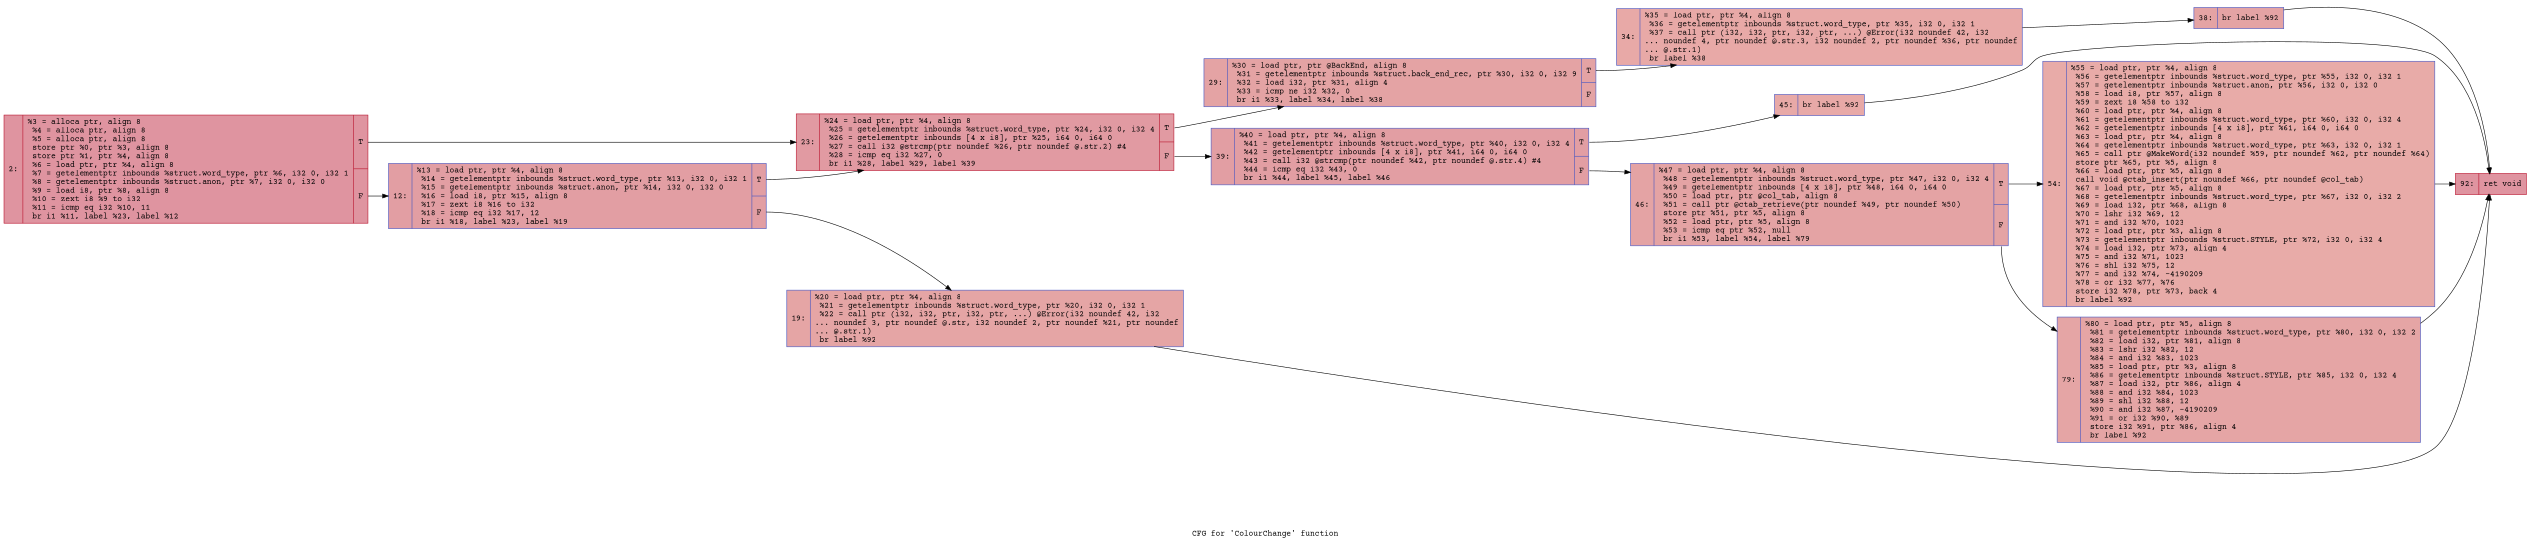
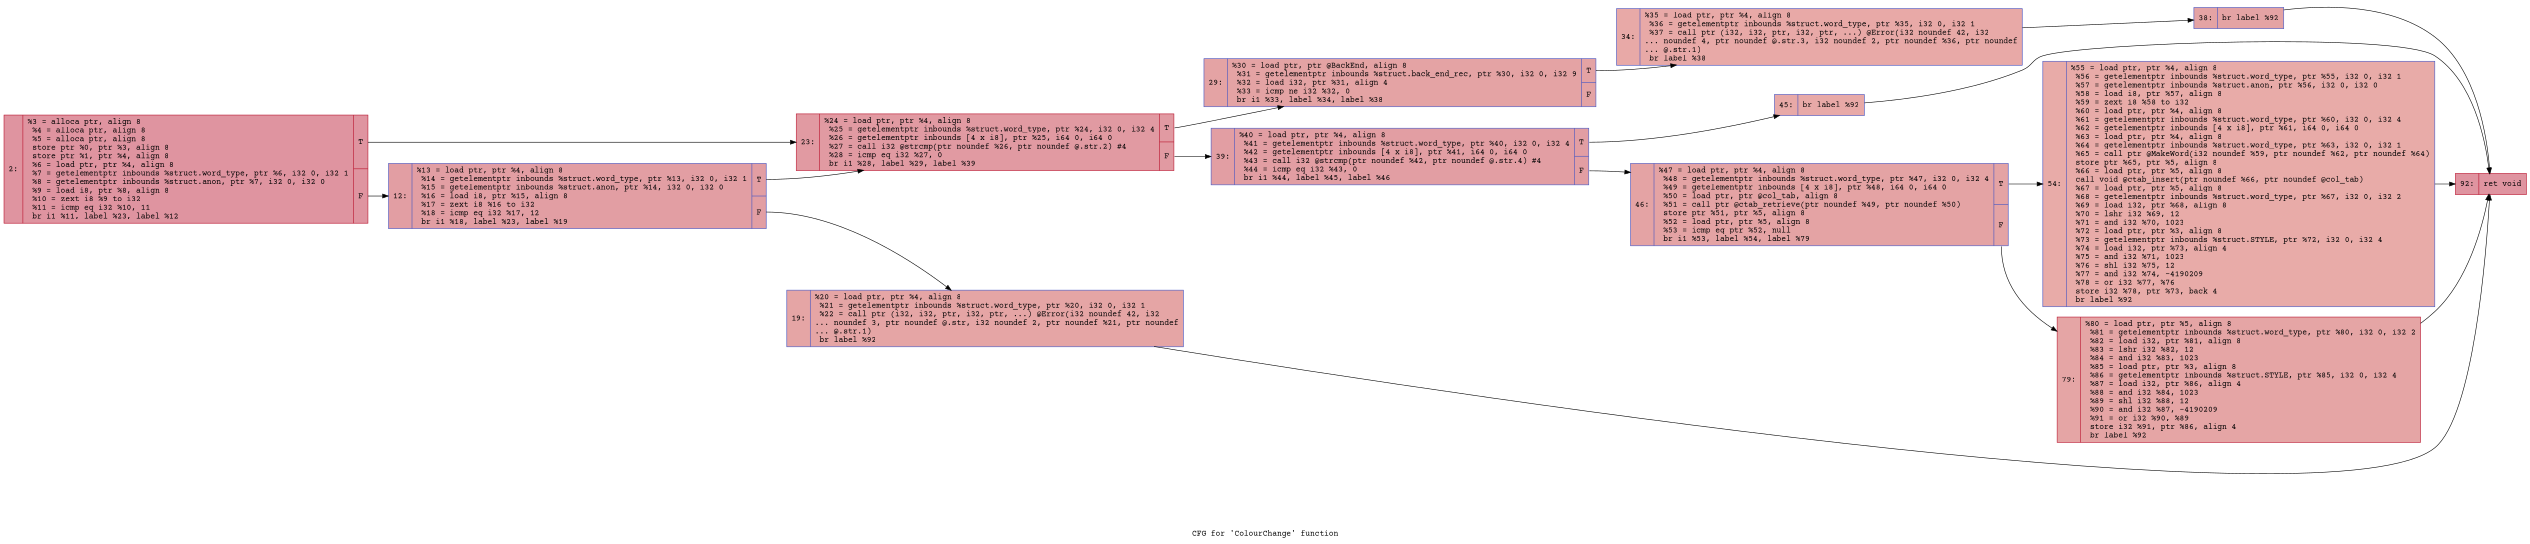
node "79:": color #3d50c3ff -> #b70d28ff
